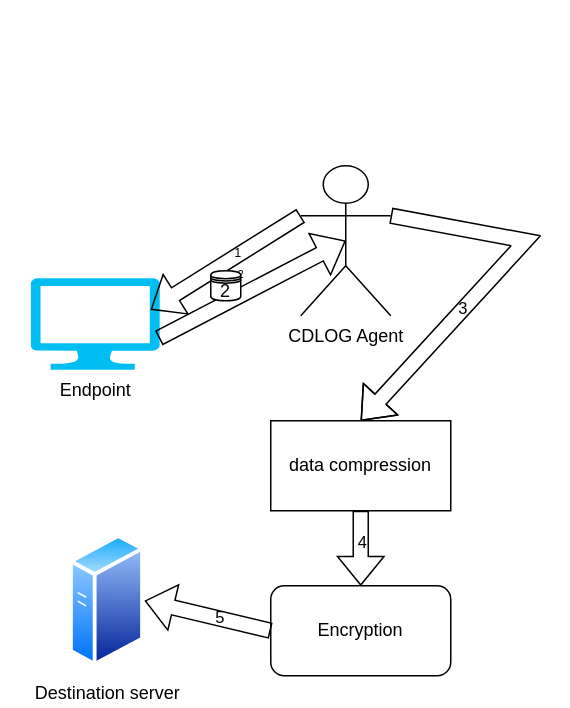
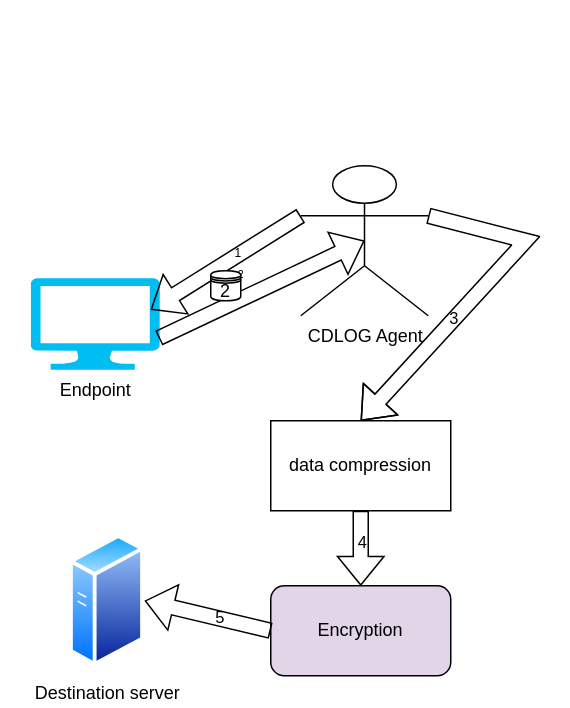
node "CDLOG Agent": size 90x150 -> 128x150
node "Encryption": fillcolor #ffffff -> #e1d5e7
